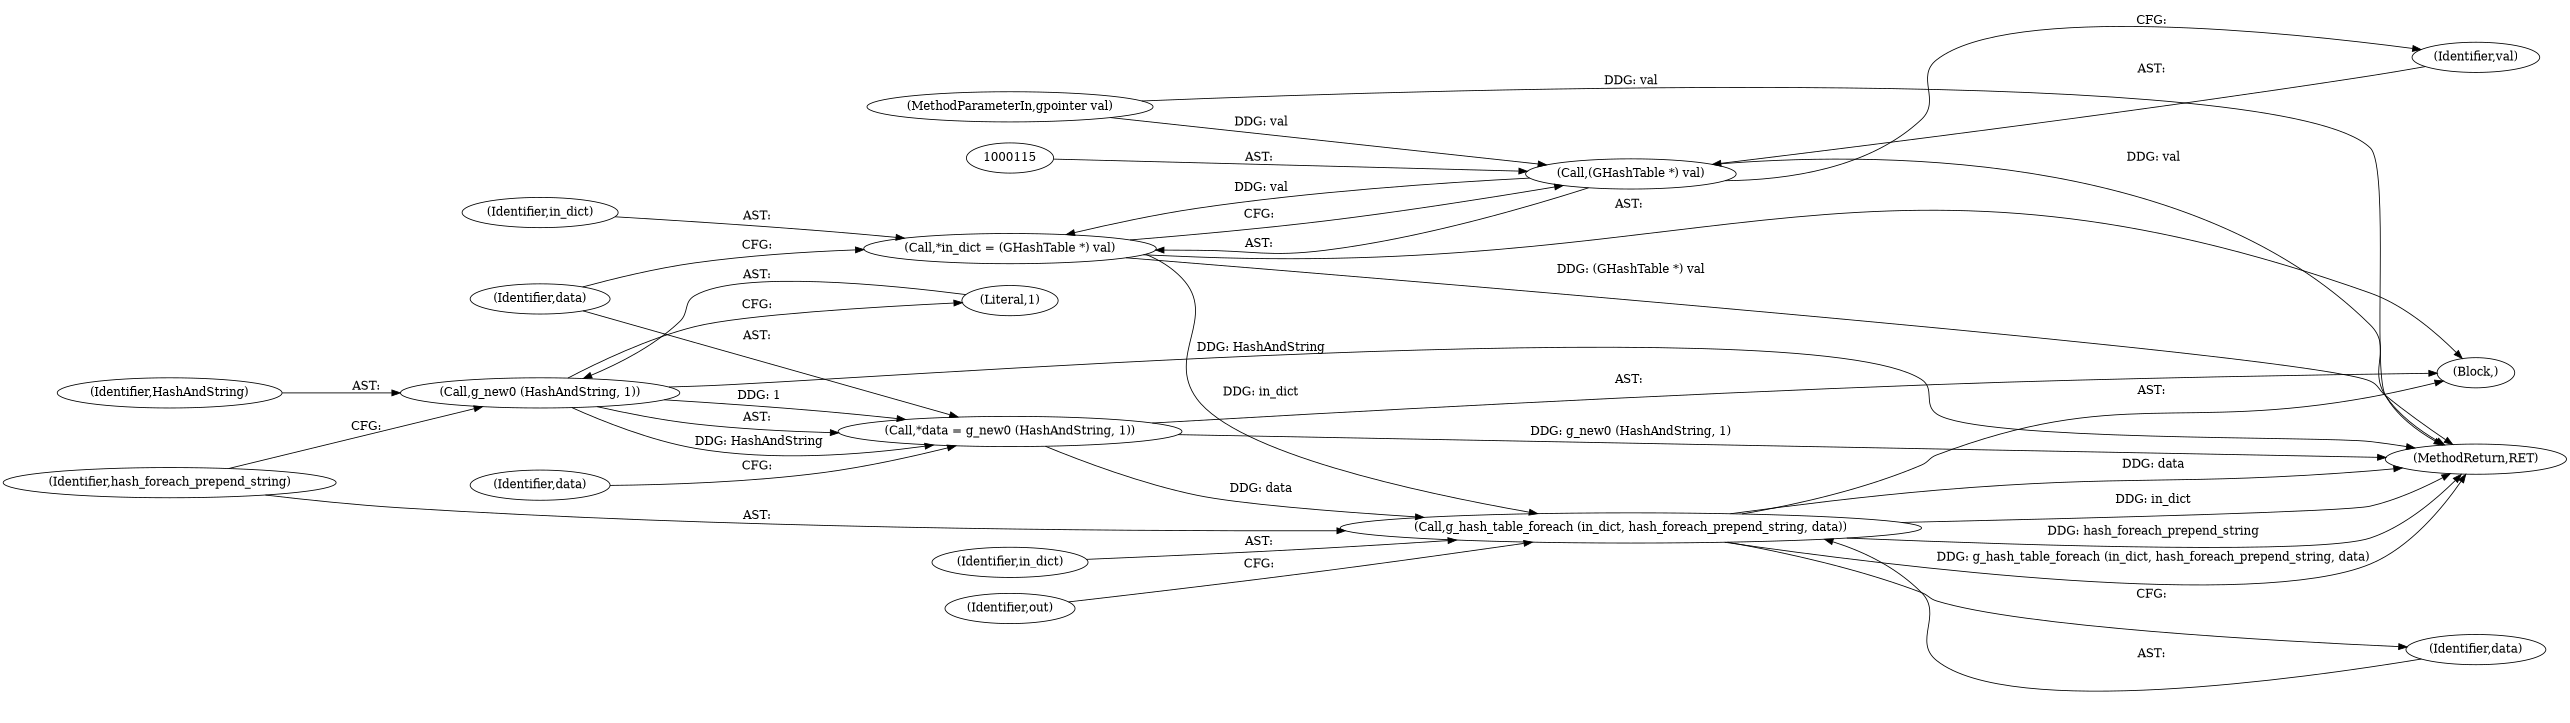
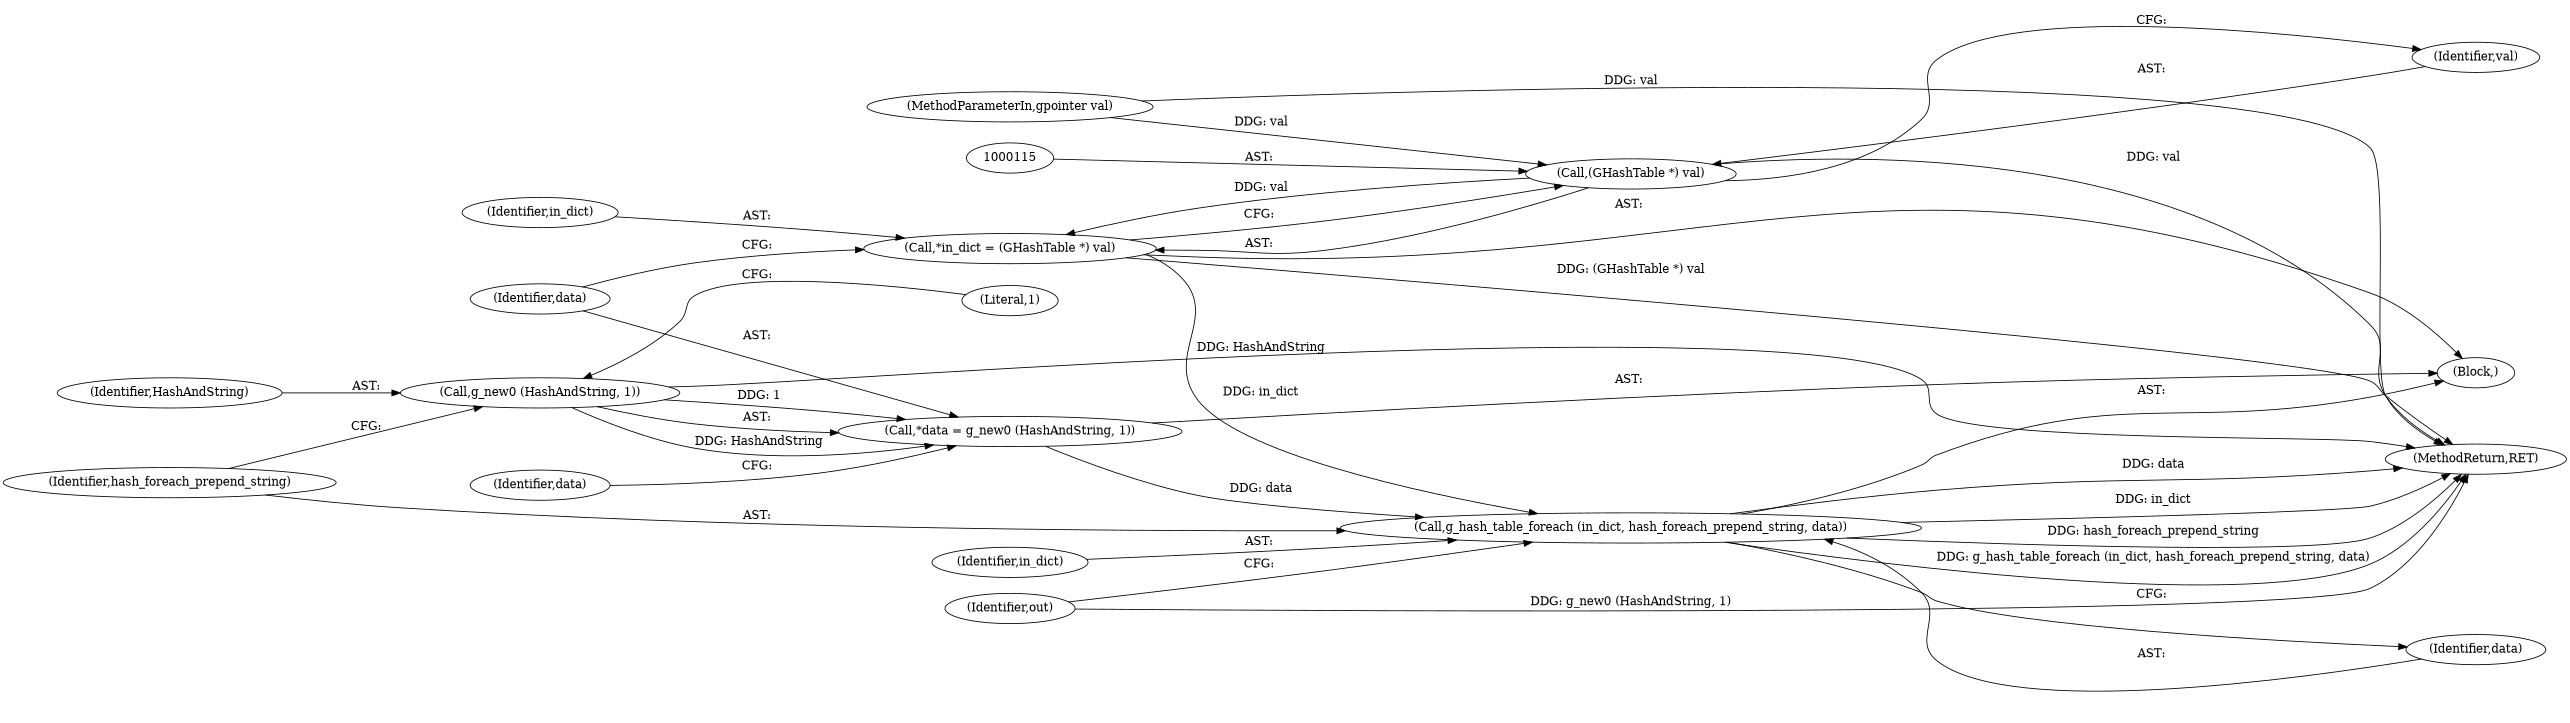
edge "(Literal,1)" -> "(Call,g_new0 (HashAndString, 1))": label "AST: " -> "CFG: "
edge "(Call,g_new0 (HashAndString, 1))" -> "(Literal,1)": removed, label "CFG:"
edge "(Call,*data = g_new0 (HashAndString, 1))" -> "(MethodReturn,RET)": now "(Identifier,out)" -> "(MethodReturn,RET)"
